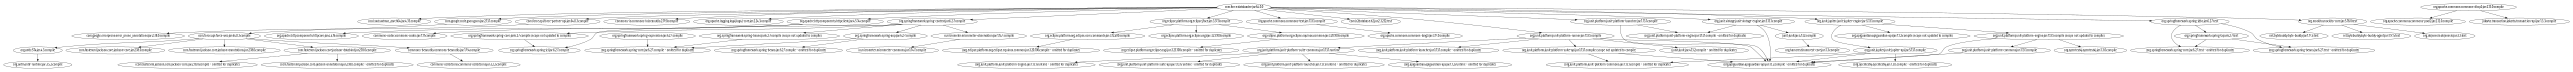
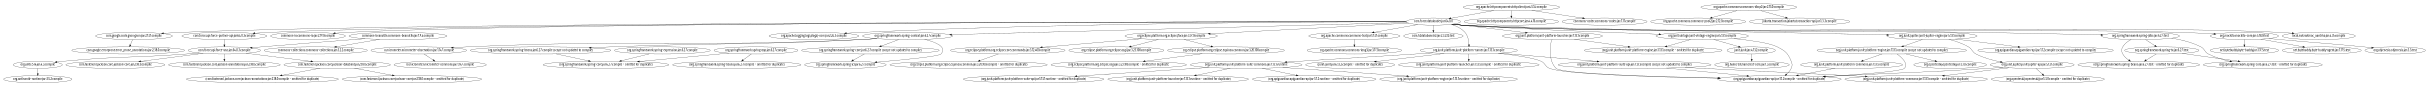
edge "com.force:dataloader:jar:64.0.0" -> "org.apache.httpcomponents:httpclient:jar:4.5.14:compile": reversed
node "commons-io:commons-io:beanutils:2.19.0:compile": label "commons-io:commons-io:beanutils:2.19.0:compile" -> "commons-io:commons-io:jar:2.19.0:compile"
edge "org.springframework:spring-context:jar:6.2.7:compile" -> "org.springframework:spring-aop:jar:6.2.7:compile": removed
edge "com.force.api:force-wsc:jar:64.0.3:compile" -> "commons-beanutils:commons-beanutils:jar:1.9.4:compile": reversed
